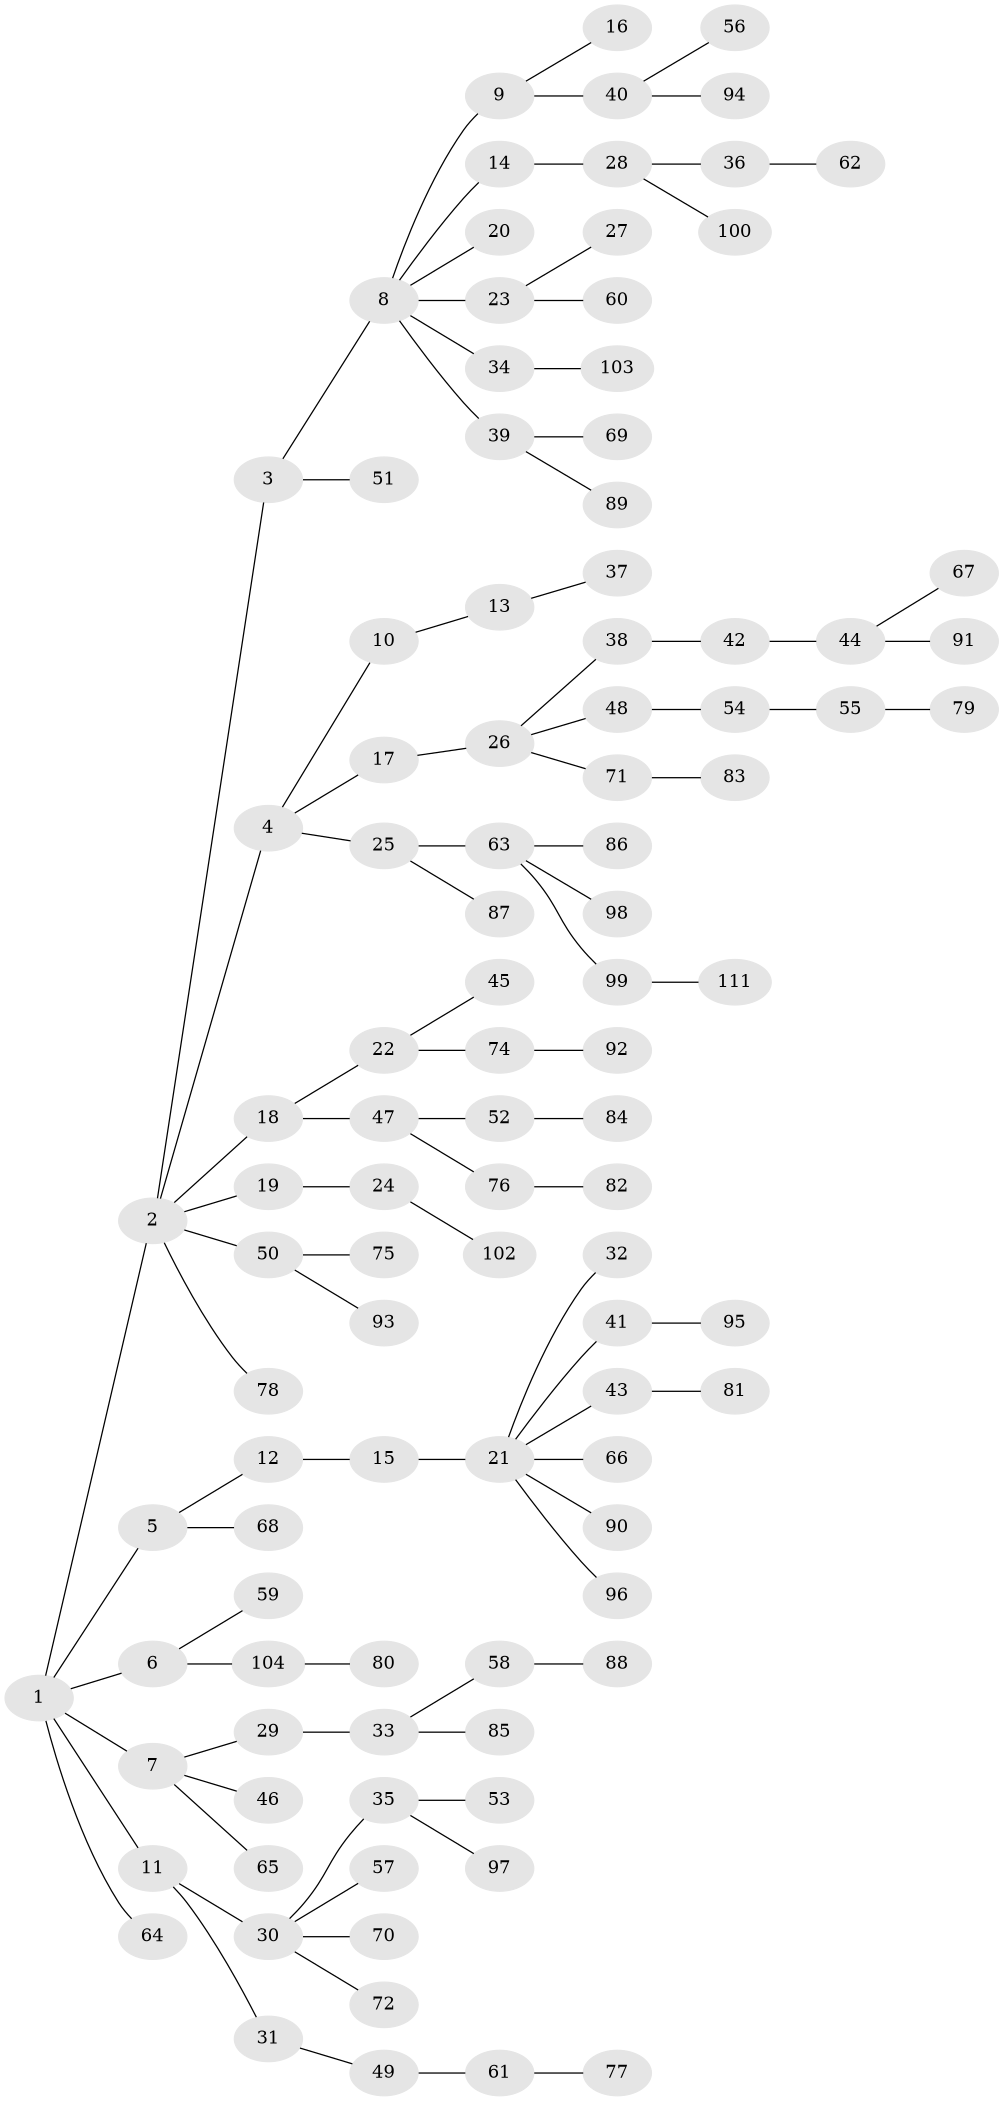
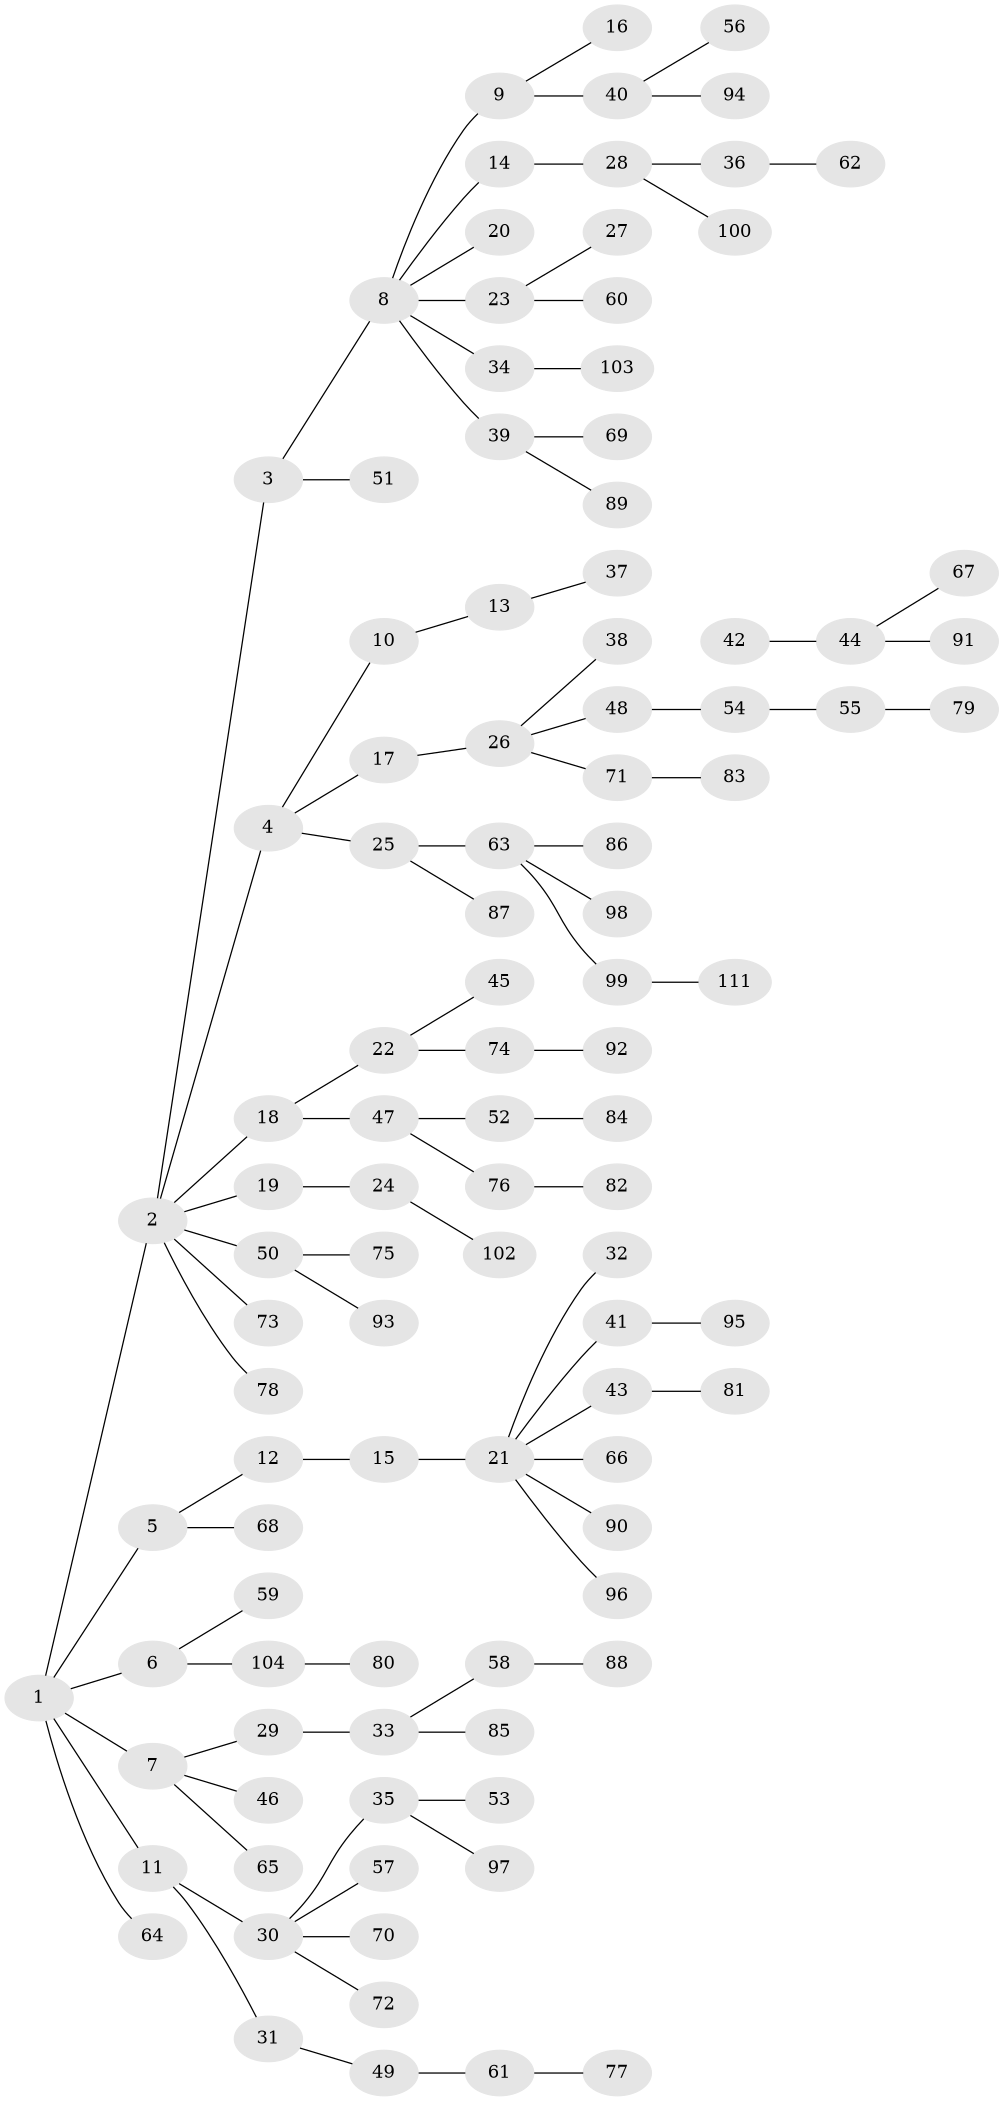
edge "38" -- "42": removed
node "73": added
